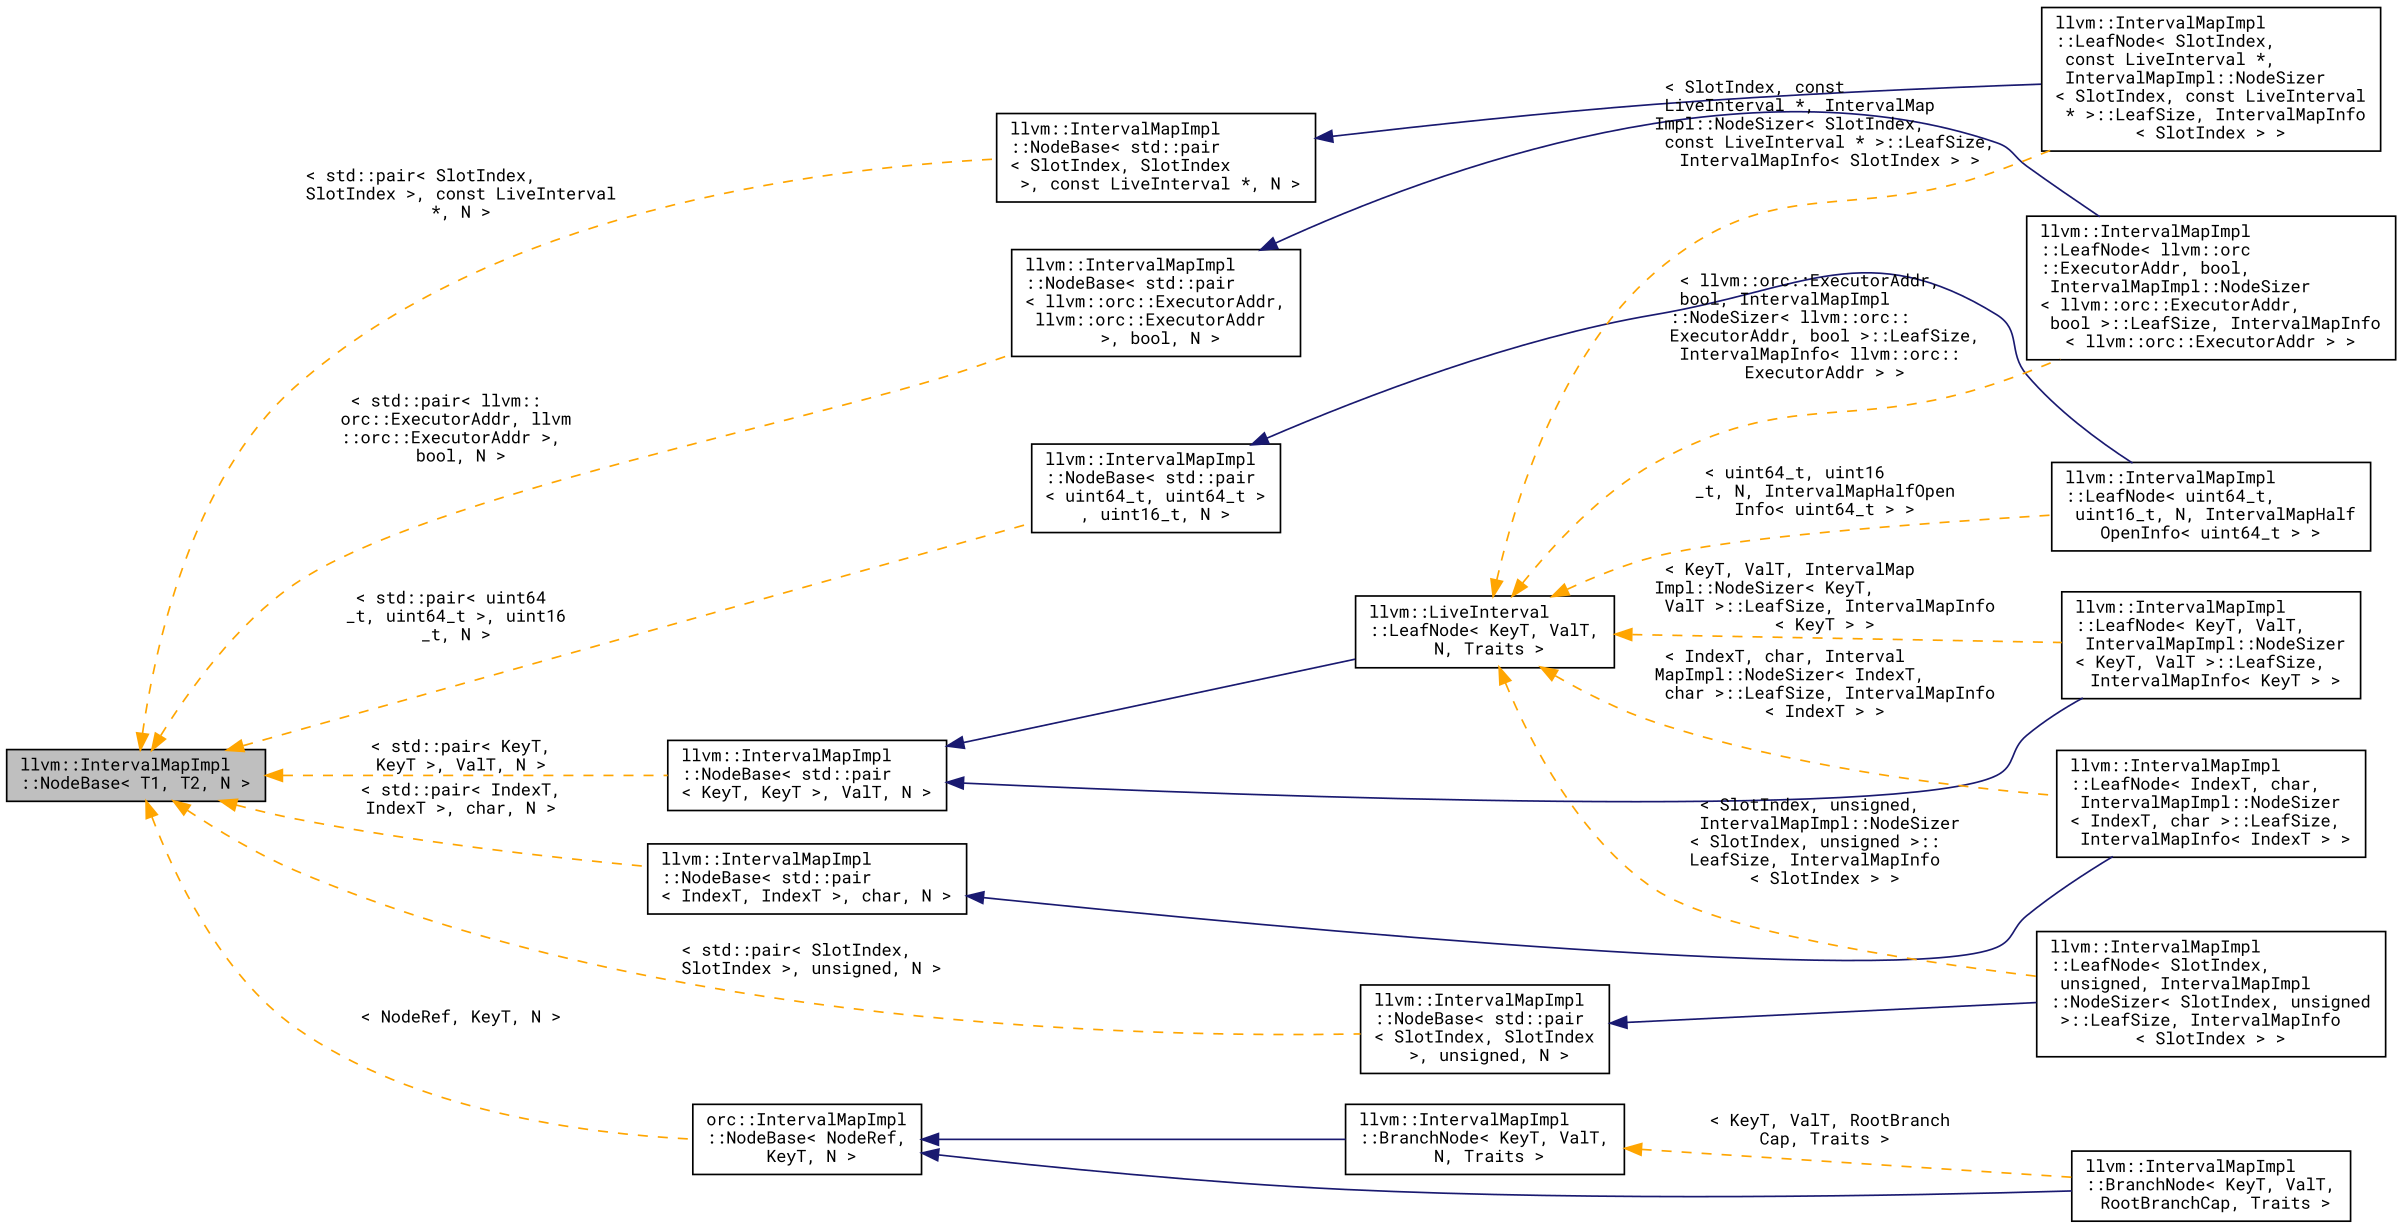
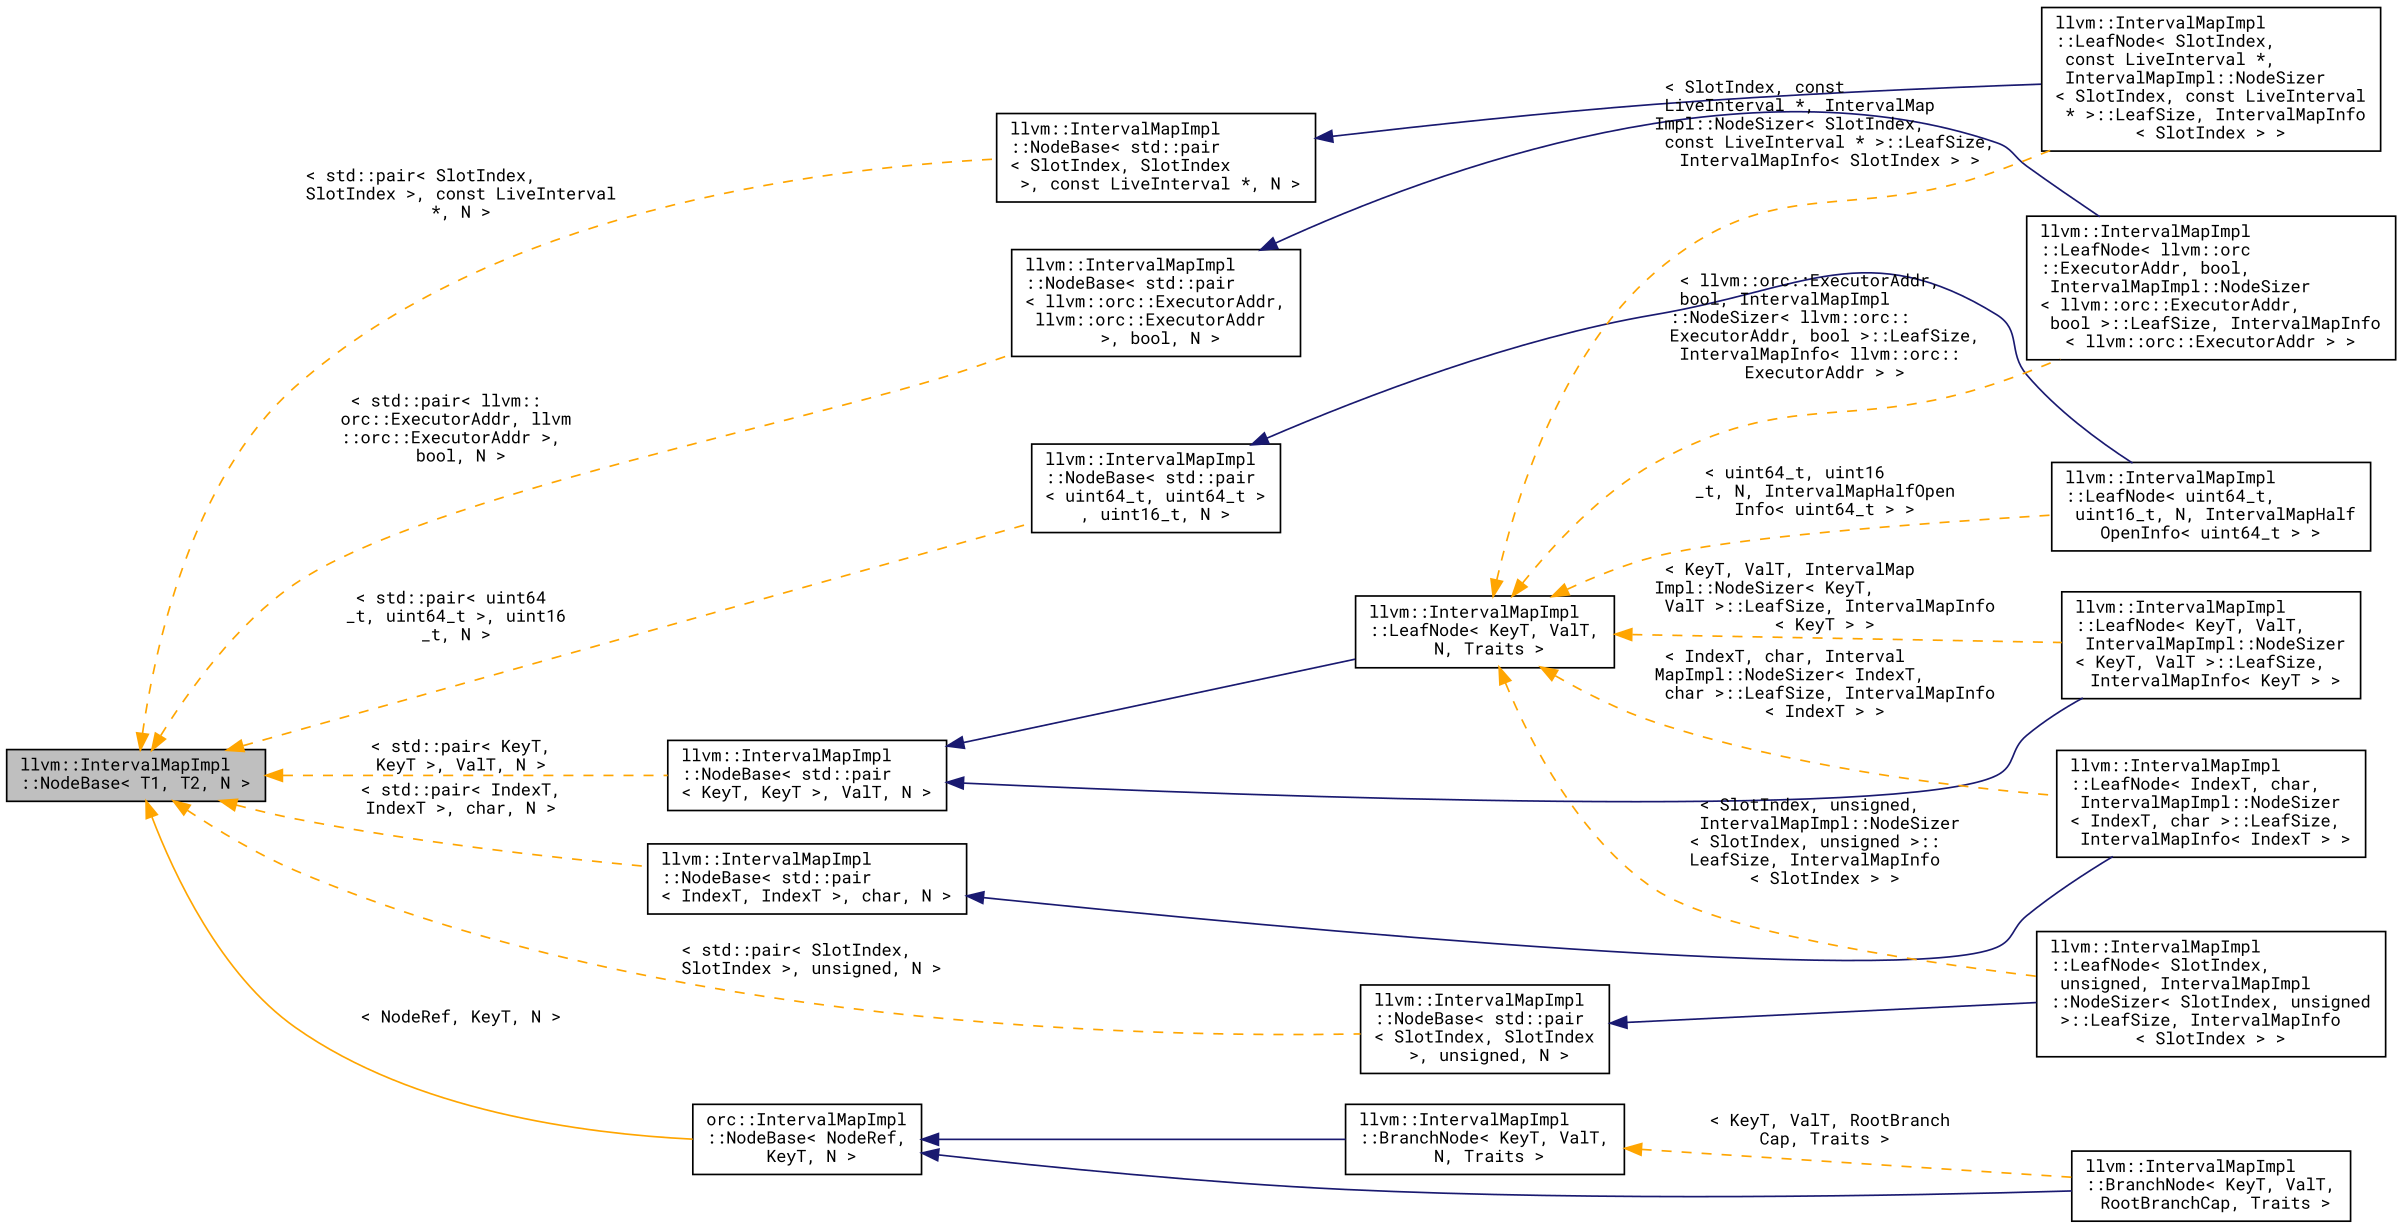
node "llvm::LiveInterval ::LeafNode< KeyT, ValT, N, Traits >": label "llvm::LiveInterval ::LeafNode< KeyT, ValT, N, Traits >" -> "llvm::IntervalMapImpl ::LeafNode< KeyT, ValT, N, Traits >"
edge "orc::IntervalMapImpl ::NodeBase< NodeRef, KeyT, N >" -> "llvm::IntervalMapImpl ::NodeBase< T1, T2, N >": style dashed -> solid
